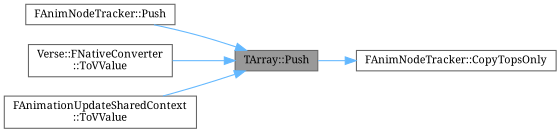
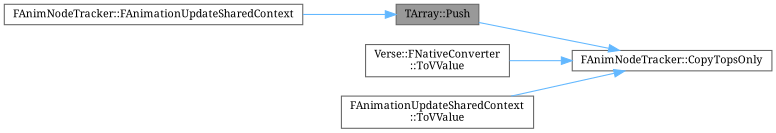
node "FAnimNodeTracker::Push": label "FAnimNodeTracker::Push" -> "FAnimNodeTracker::FAnimationUpdateSharedContext"
edge "Verse::FNativeConverter ::ToVValue" -> "TArray::Push": now "Verse::FNativeConverter ::ToVValue" -> "FAnimNodeTracker::CopyTopsOnly"
edge "FAnimationUpdateSharedContext ::ToVValue" -> "TArray::Push": now "FAnimationUpdateSharedContext ::ToVValue" -> "FAnimNodeTracker::CopyTopsOnly"
